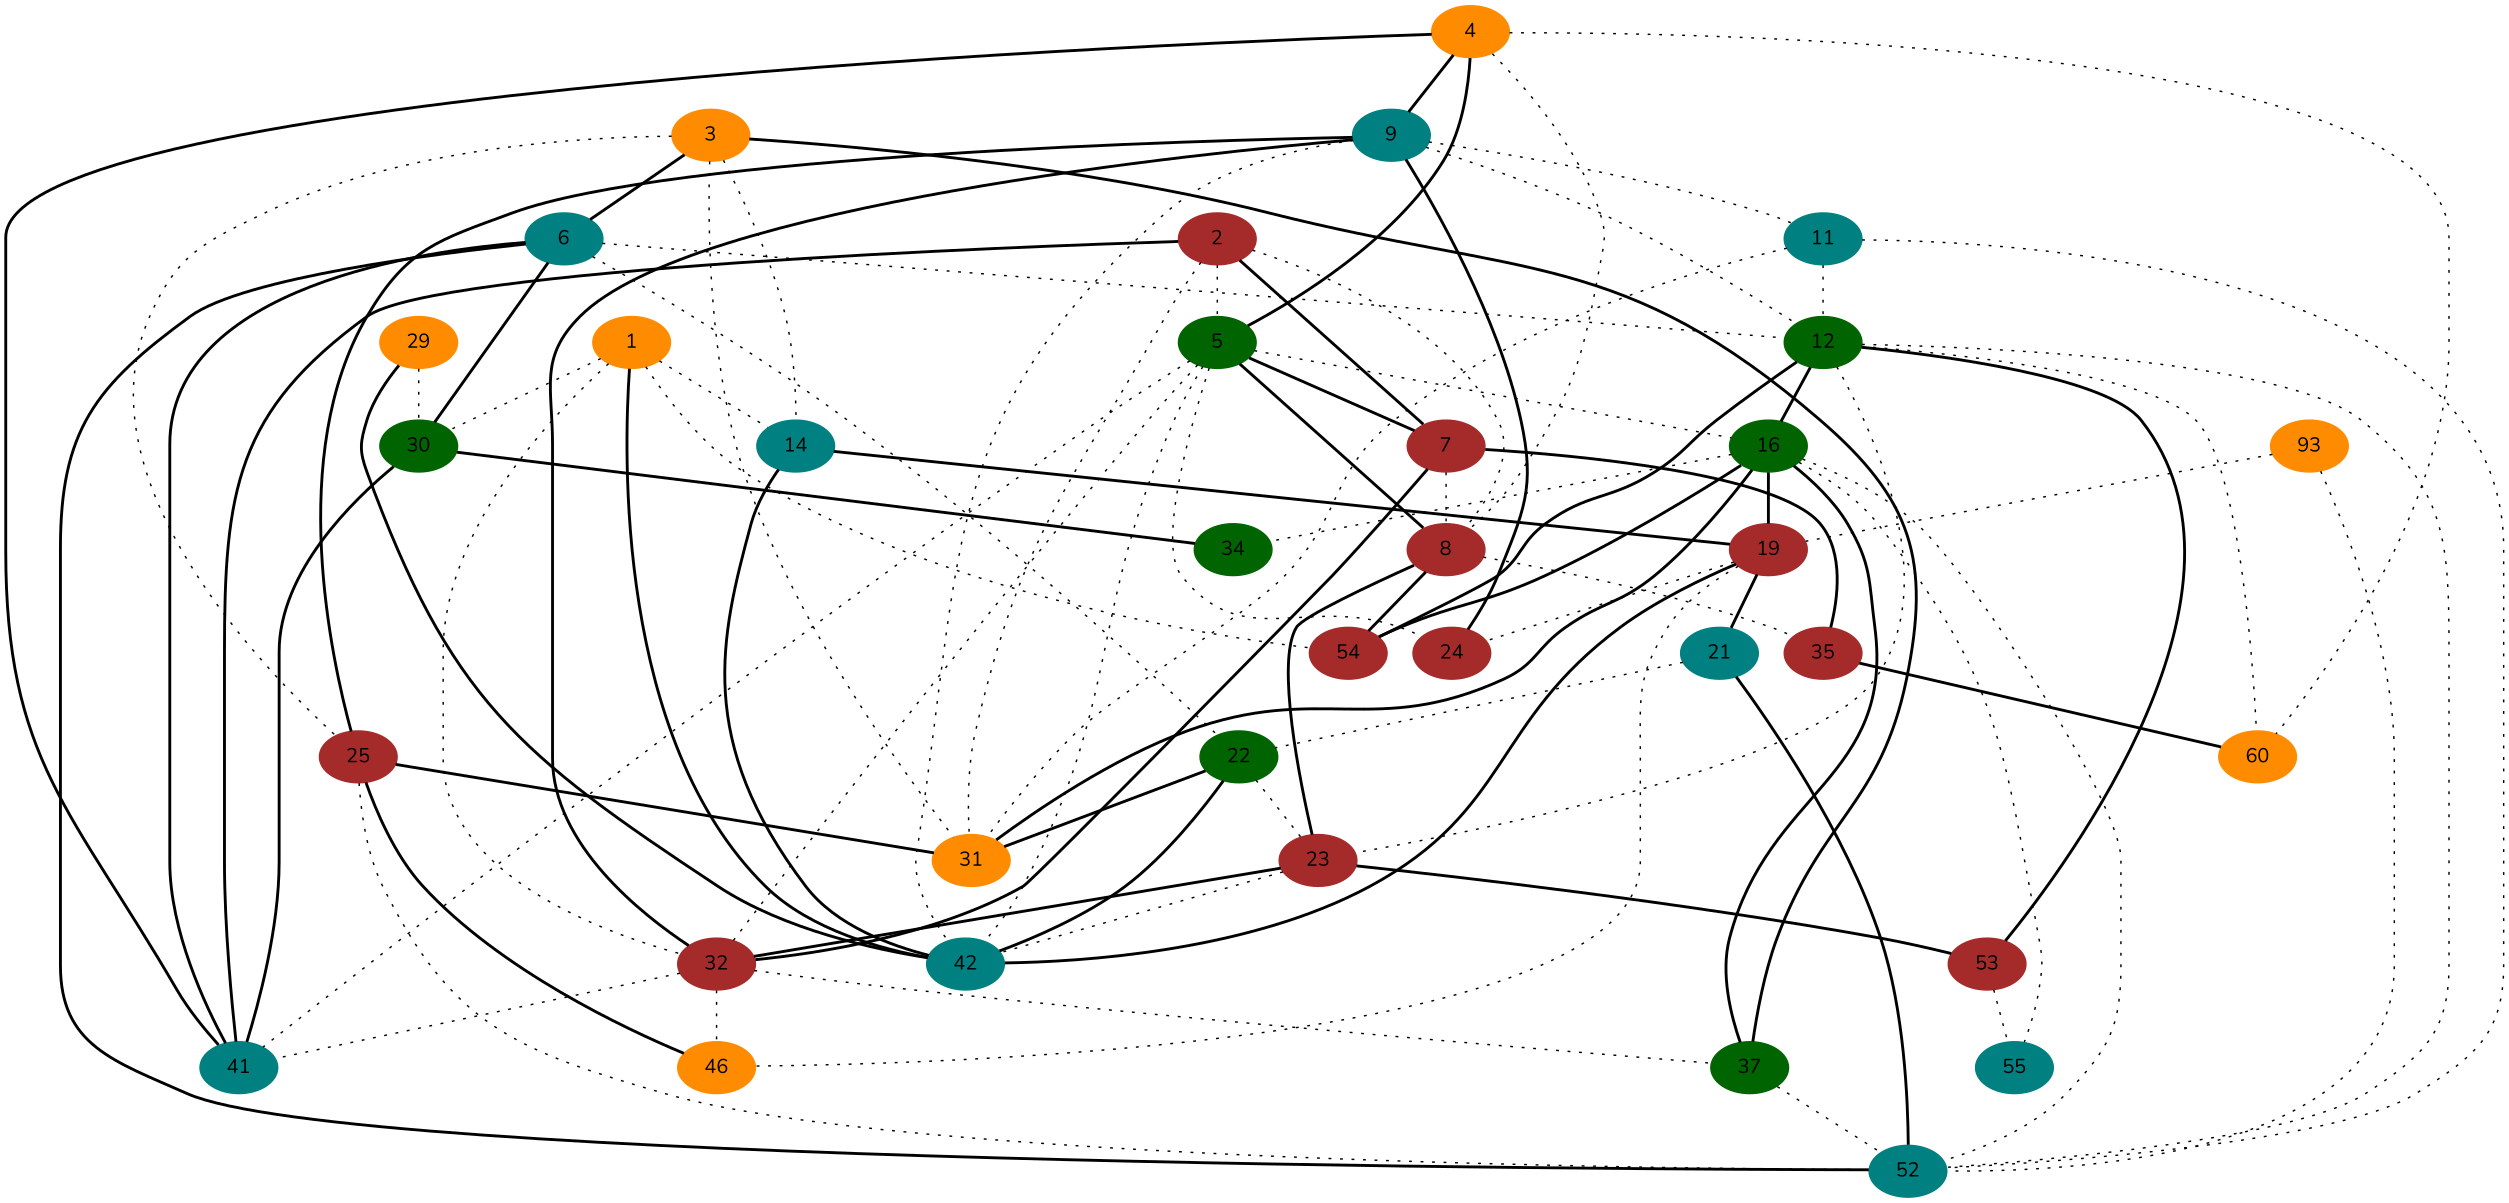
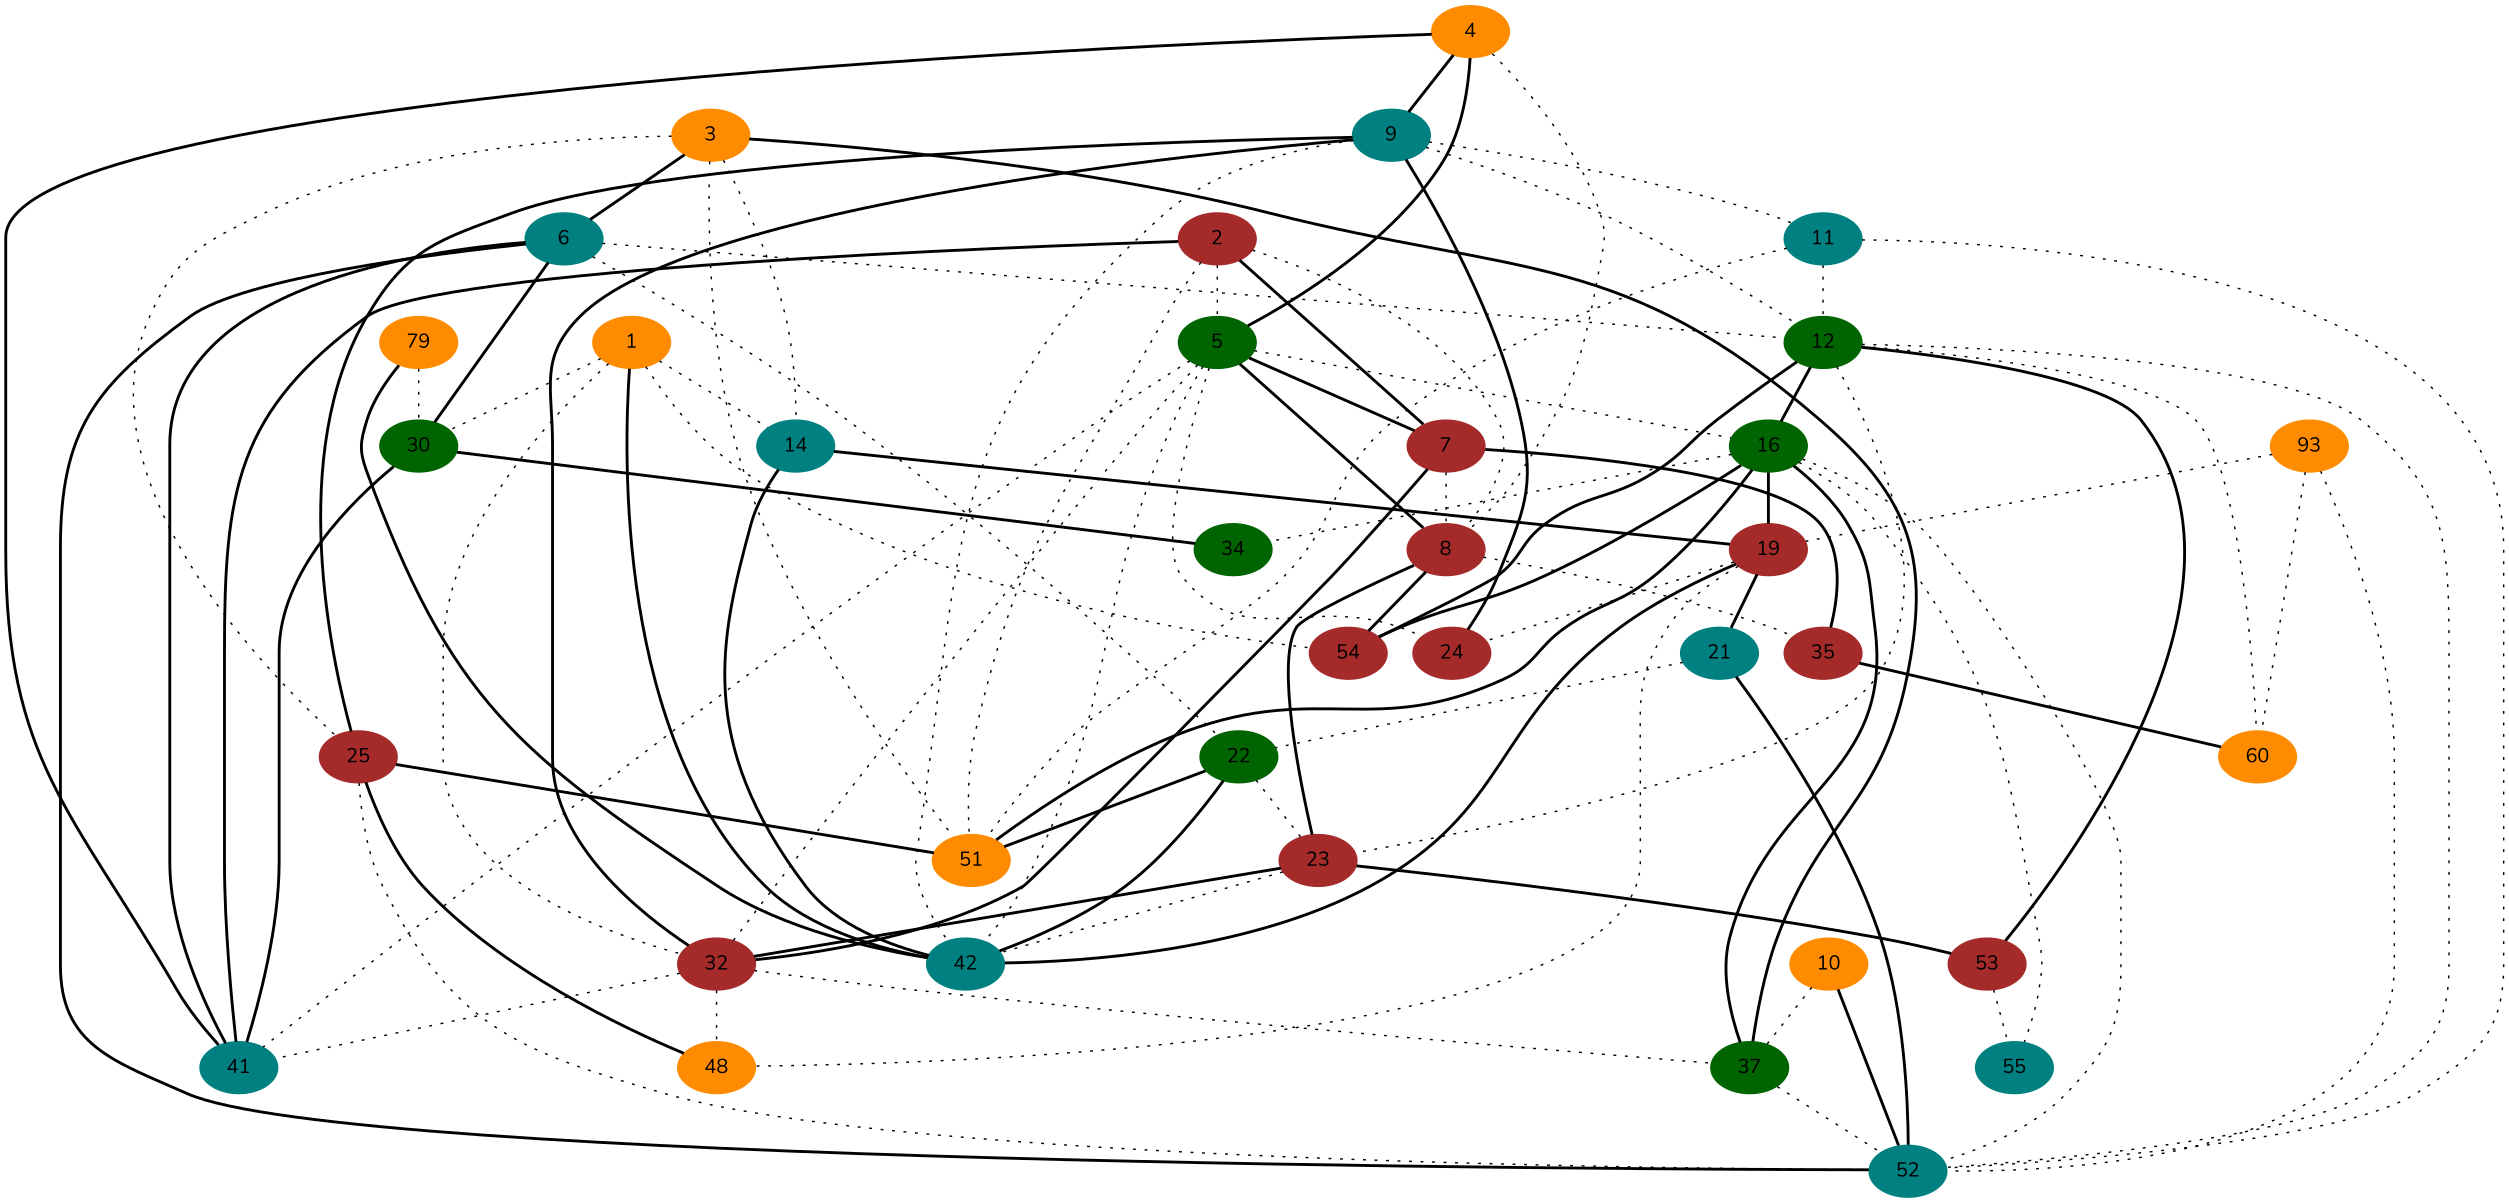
edge "4" -- "60": now "93" -- "60"
node "29": label "29" -> "79"
node "31": label "31" -> "51"
node "10": added
node "46": label "46" -> "48"
